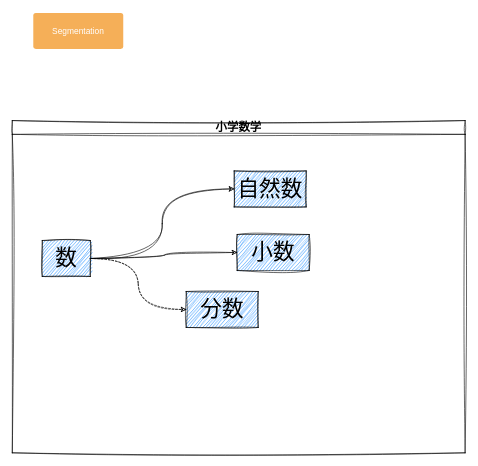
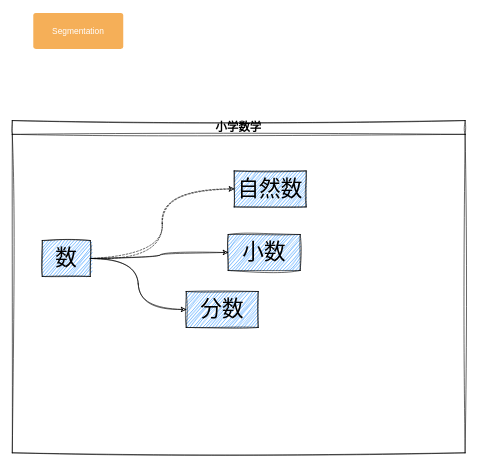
edge "数" -> "自然数": style solid -> dashed
node "小数": moved (273, 252) -> (264, 252)
edge "数" -> "分数": style dashed -> solid
